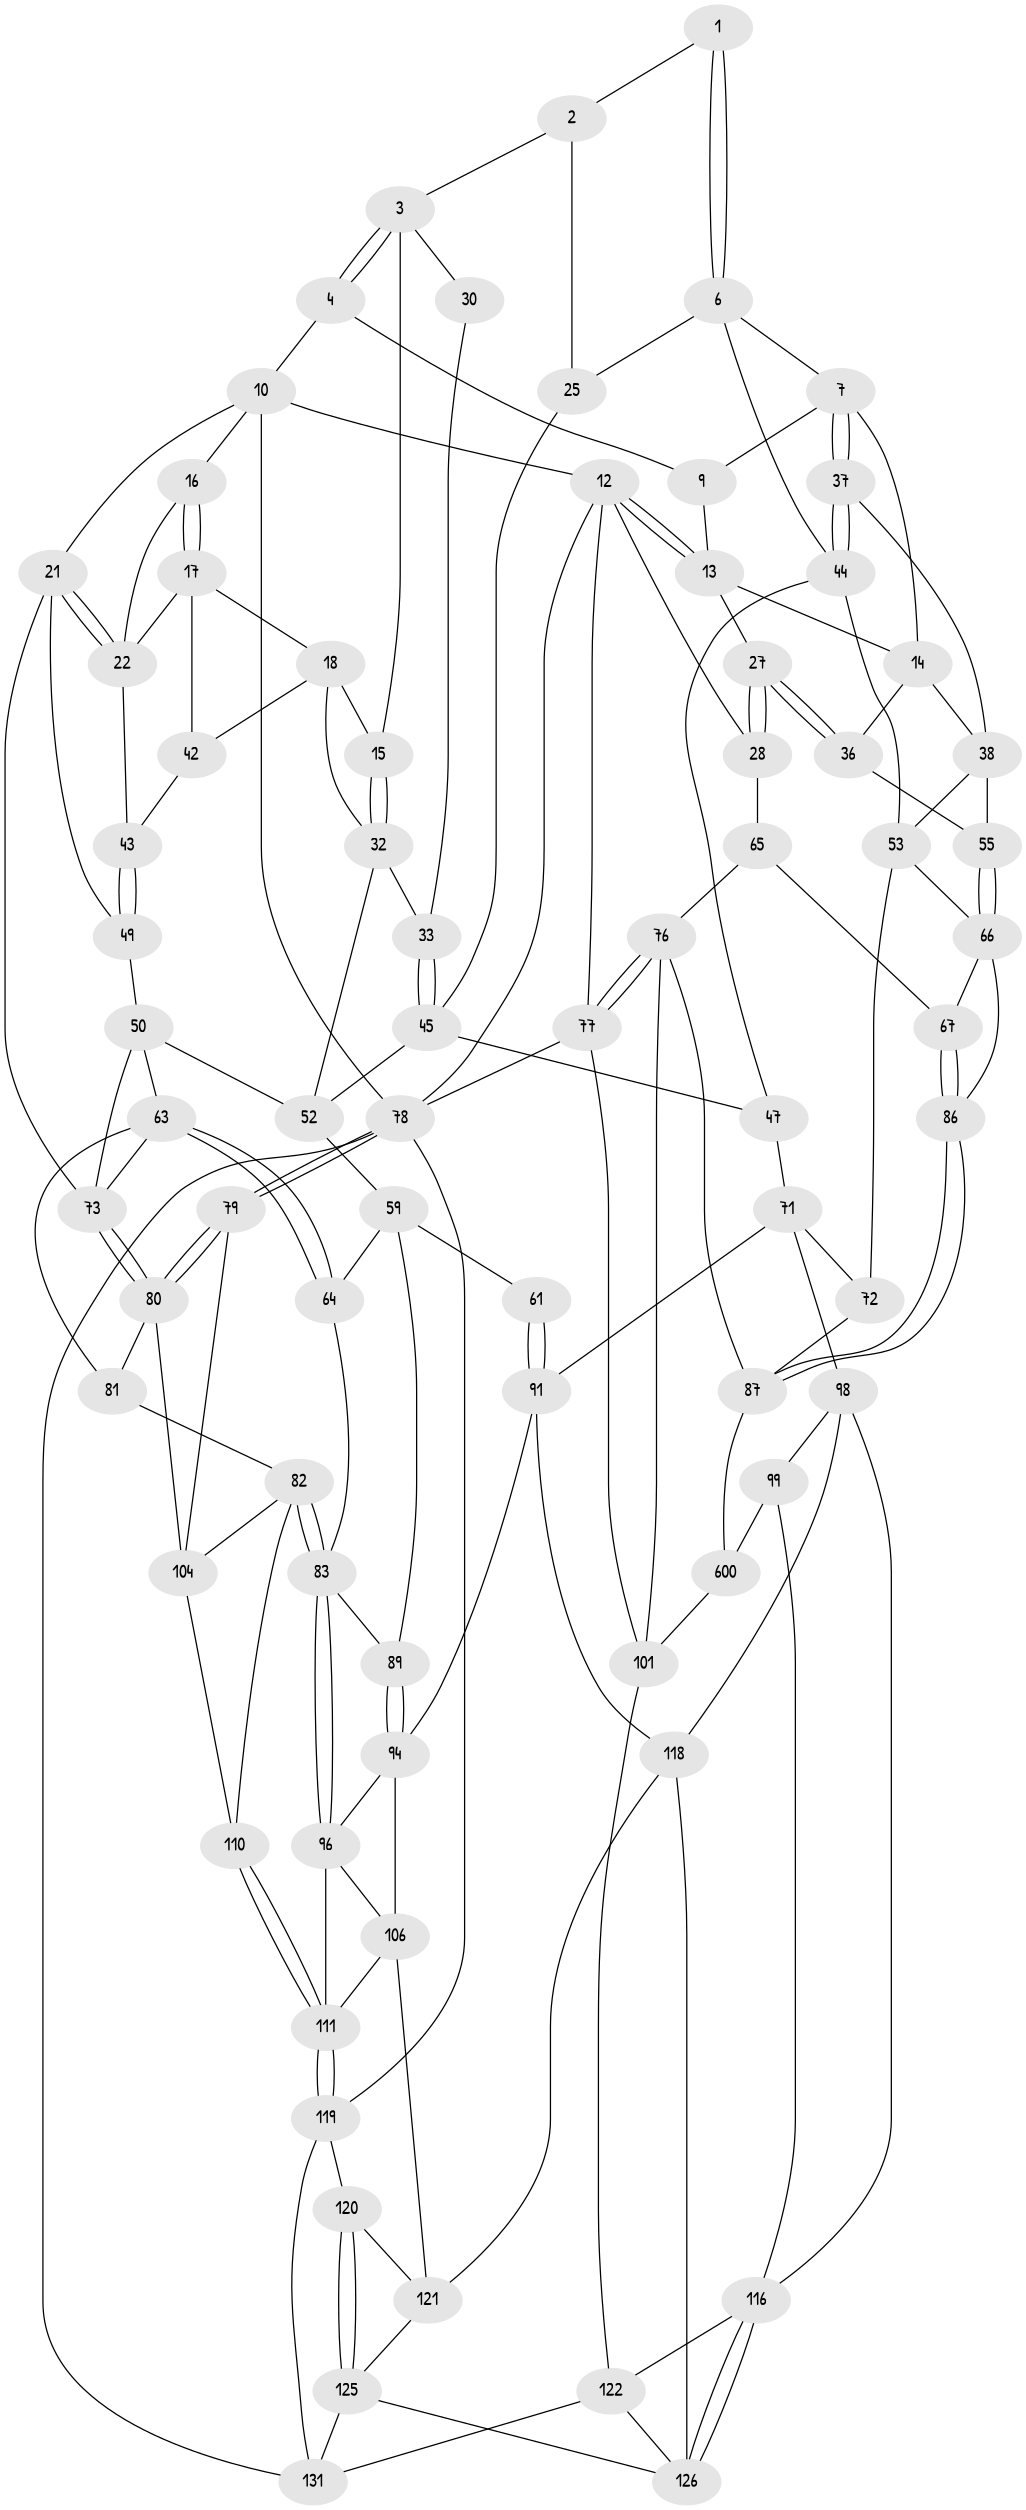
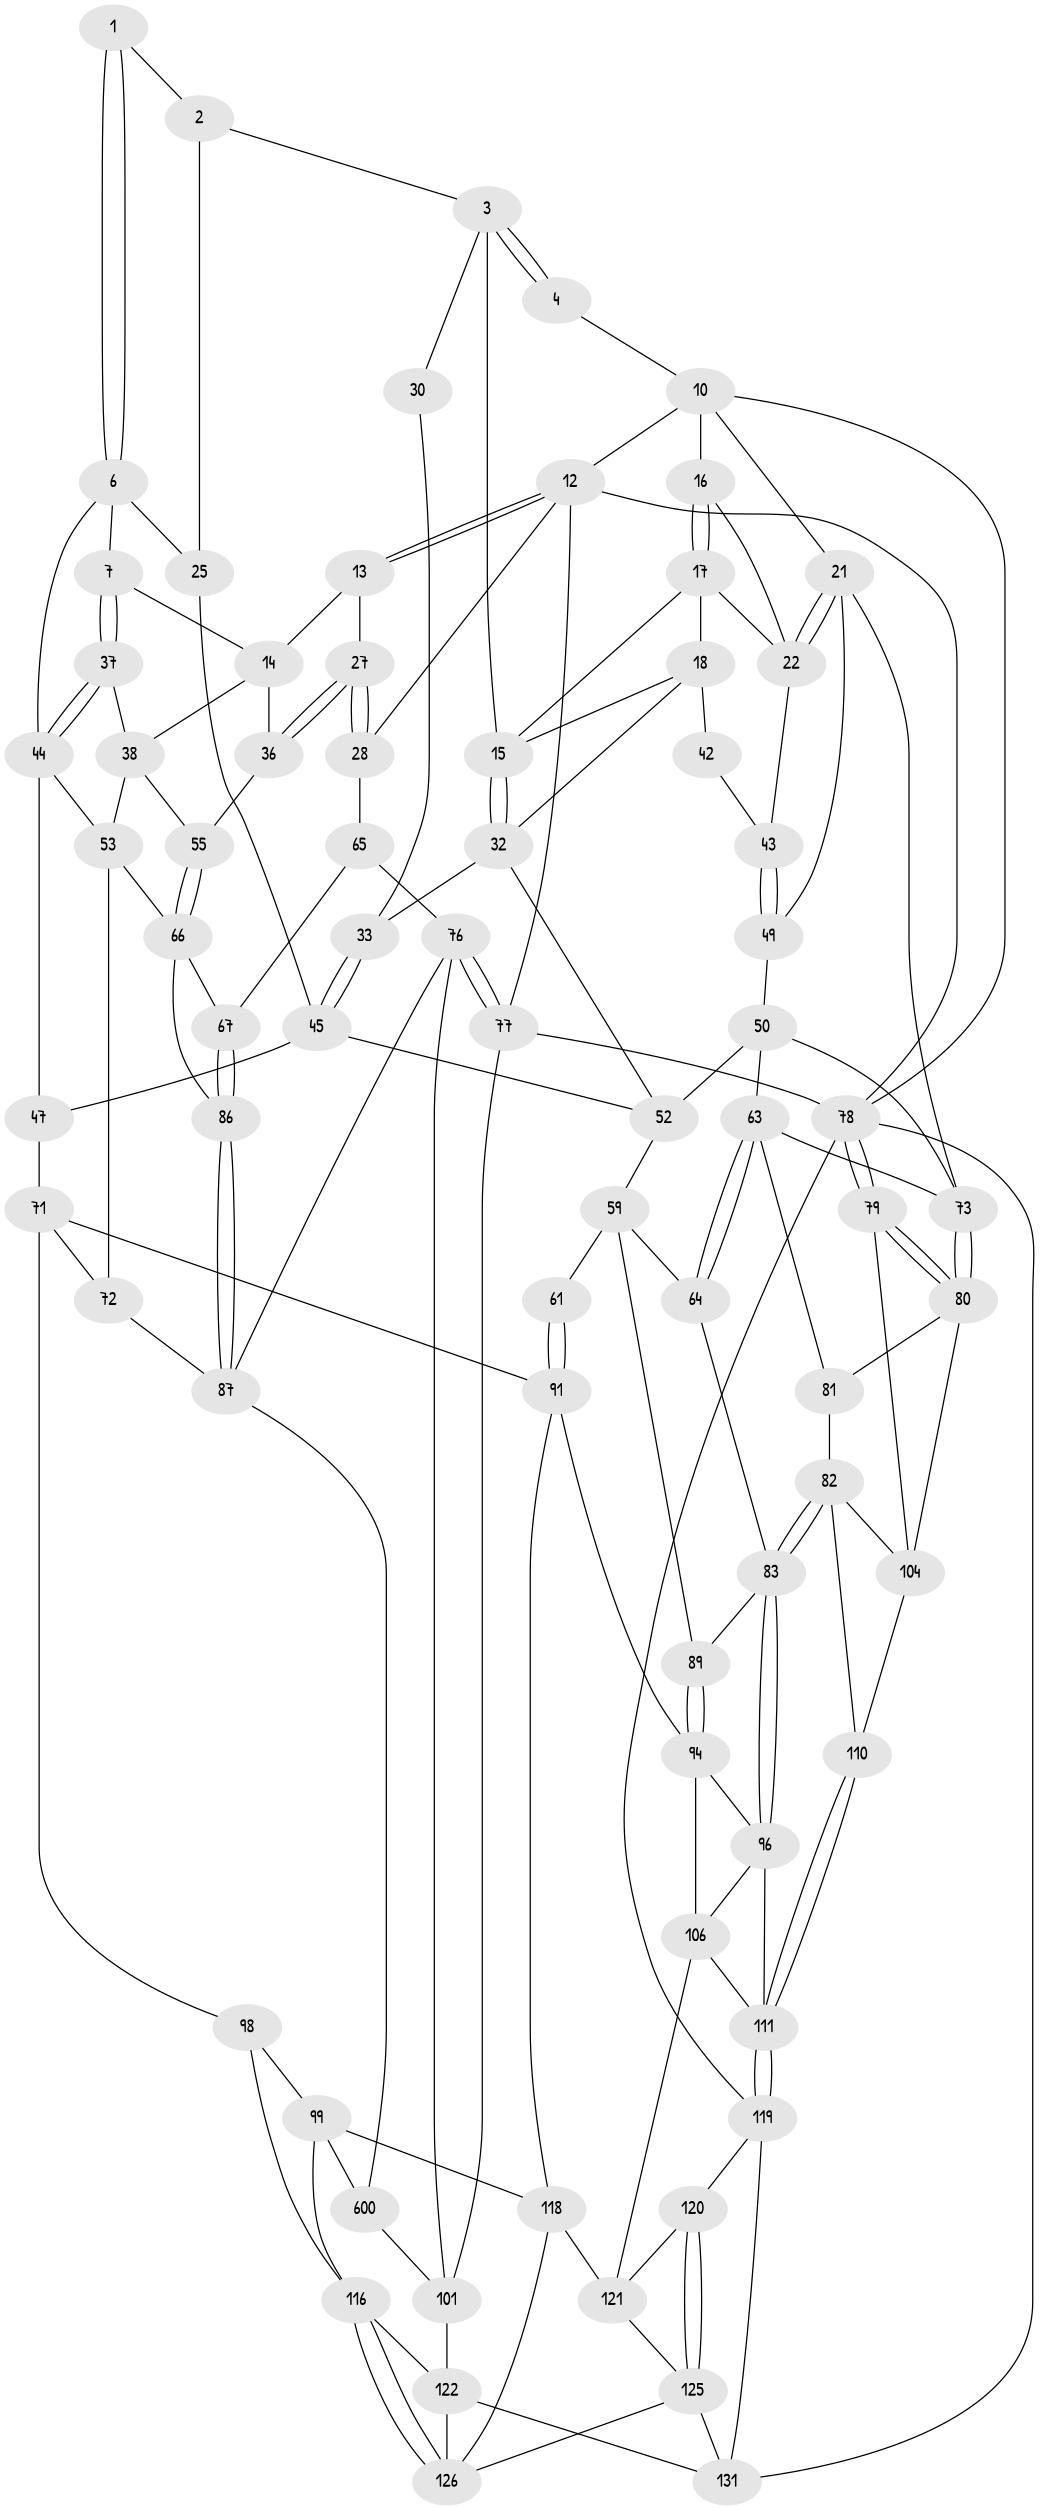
node "9": removed
edge "17" -- "42": now "17" -- "15"
edge "98" -- "118": now "99" -- "118"
